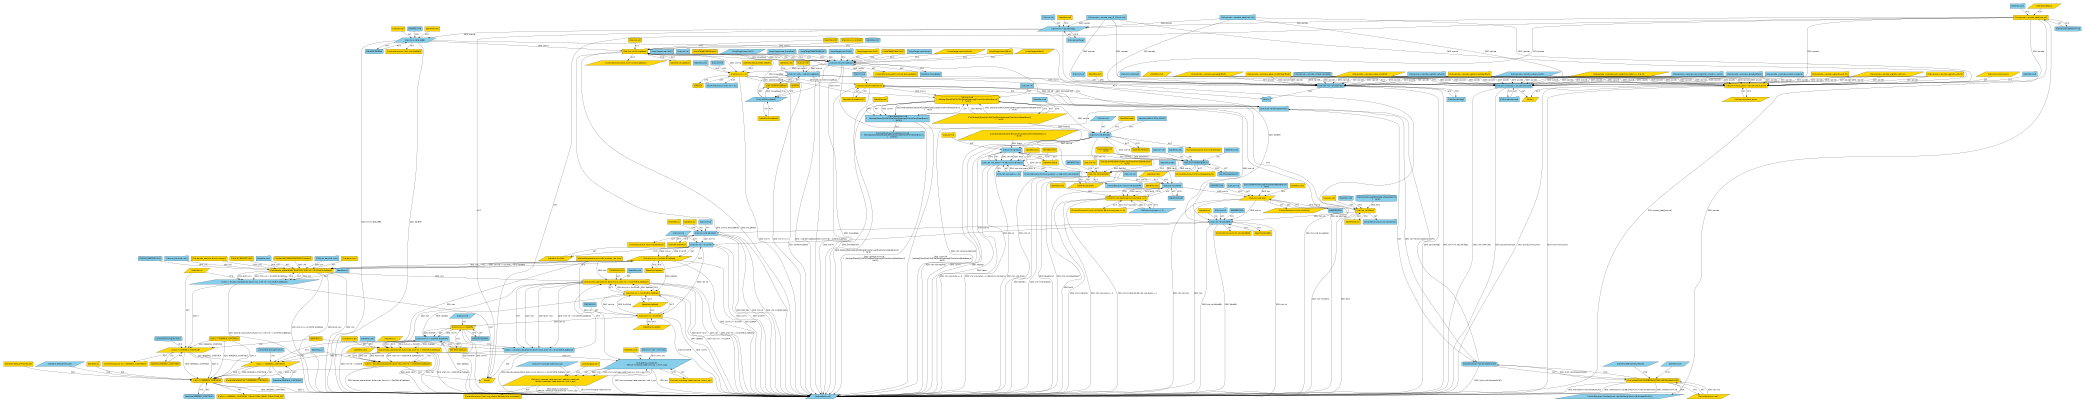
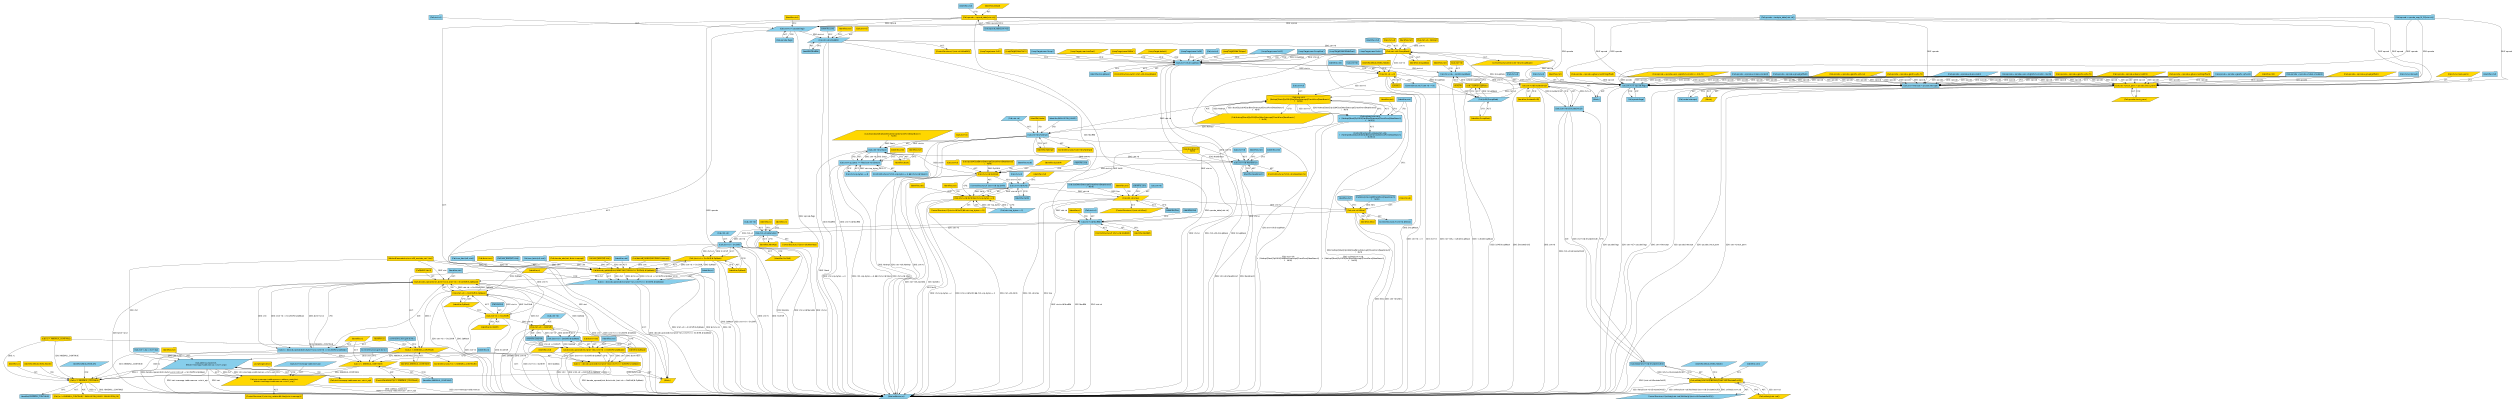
edge "(Call,opcode = opcode.u.gdual->mod012[goffset])" -> "(Call,ctxt->check_perm = opcode.check_perm)": removed, label "DDG: opcode"
edge "(Call,ctxt->d & Op3264)" -> "(Identifier,Op3264)": now "(Call,ctxt->d & Op3264)" -> "(Call,(ctxt->d & No16) && ctxt->op_bytes == 2)"
